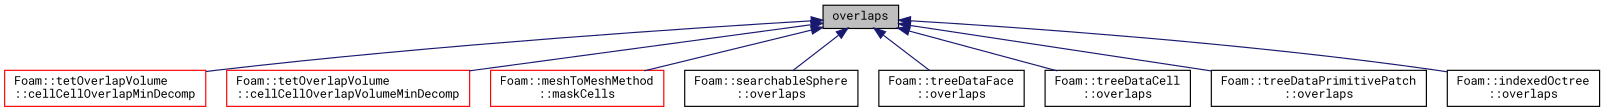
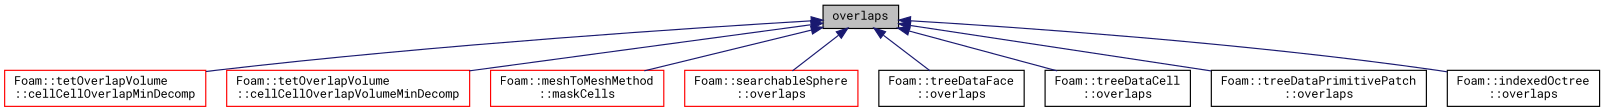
node "Foam::searchableSphere ::overlaps": color black -> red
